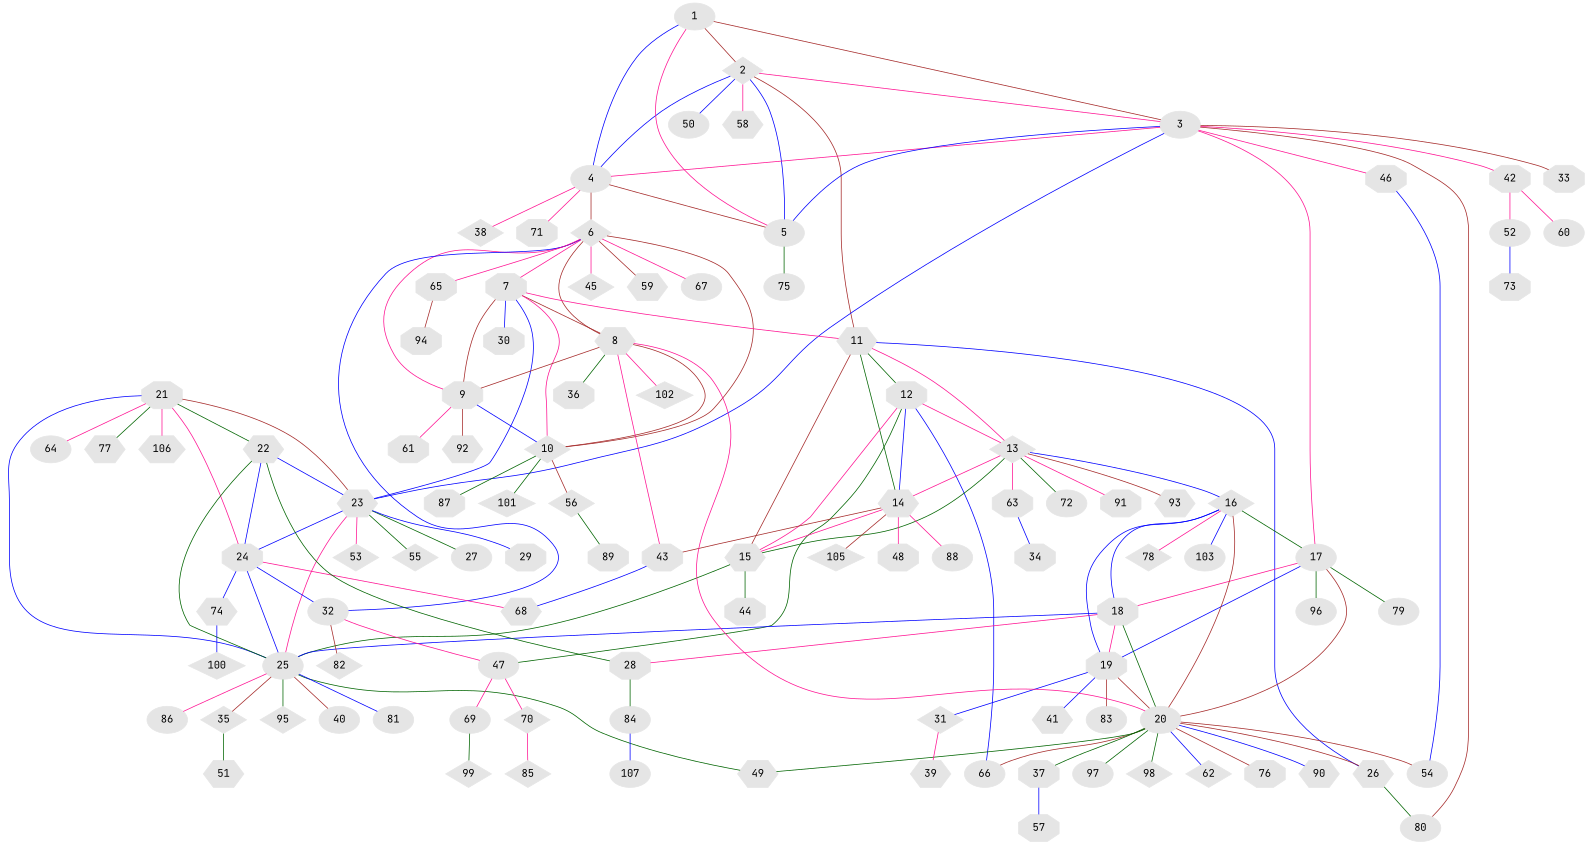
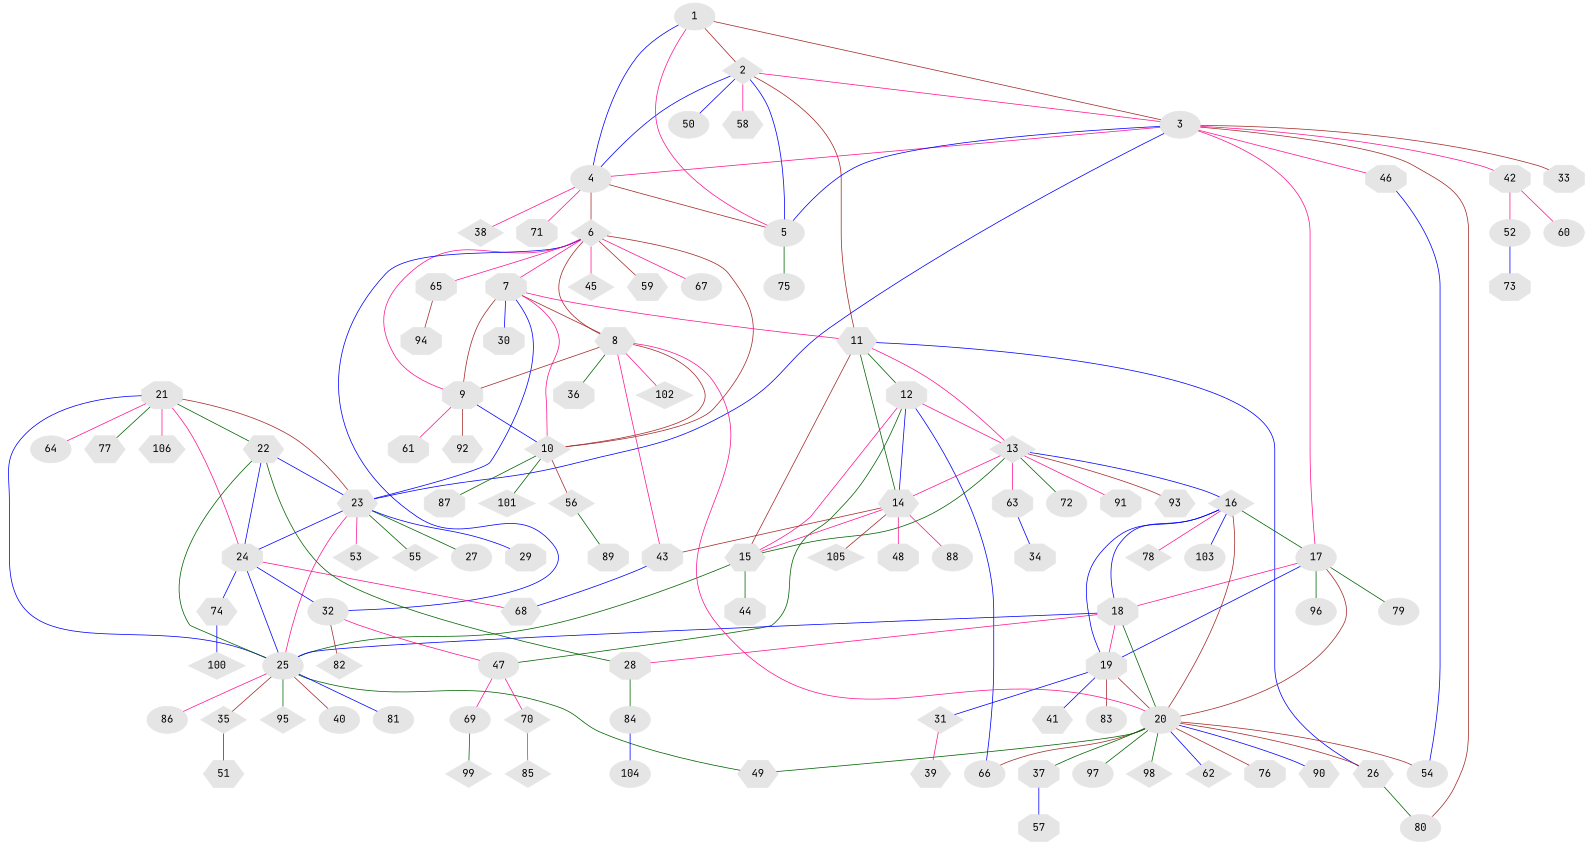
node "107": label "107" -> "104"
